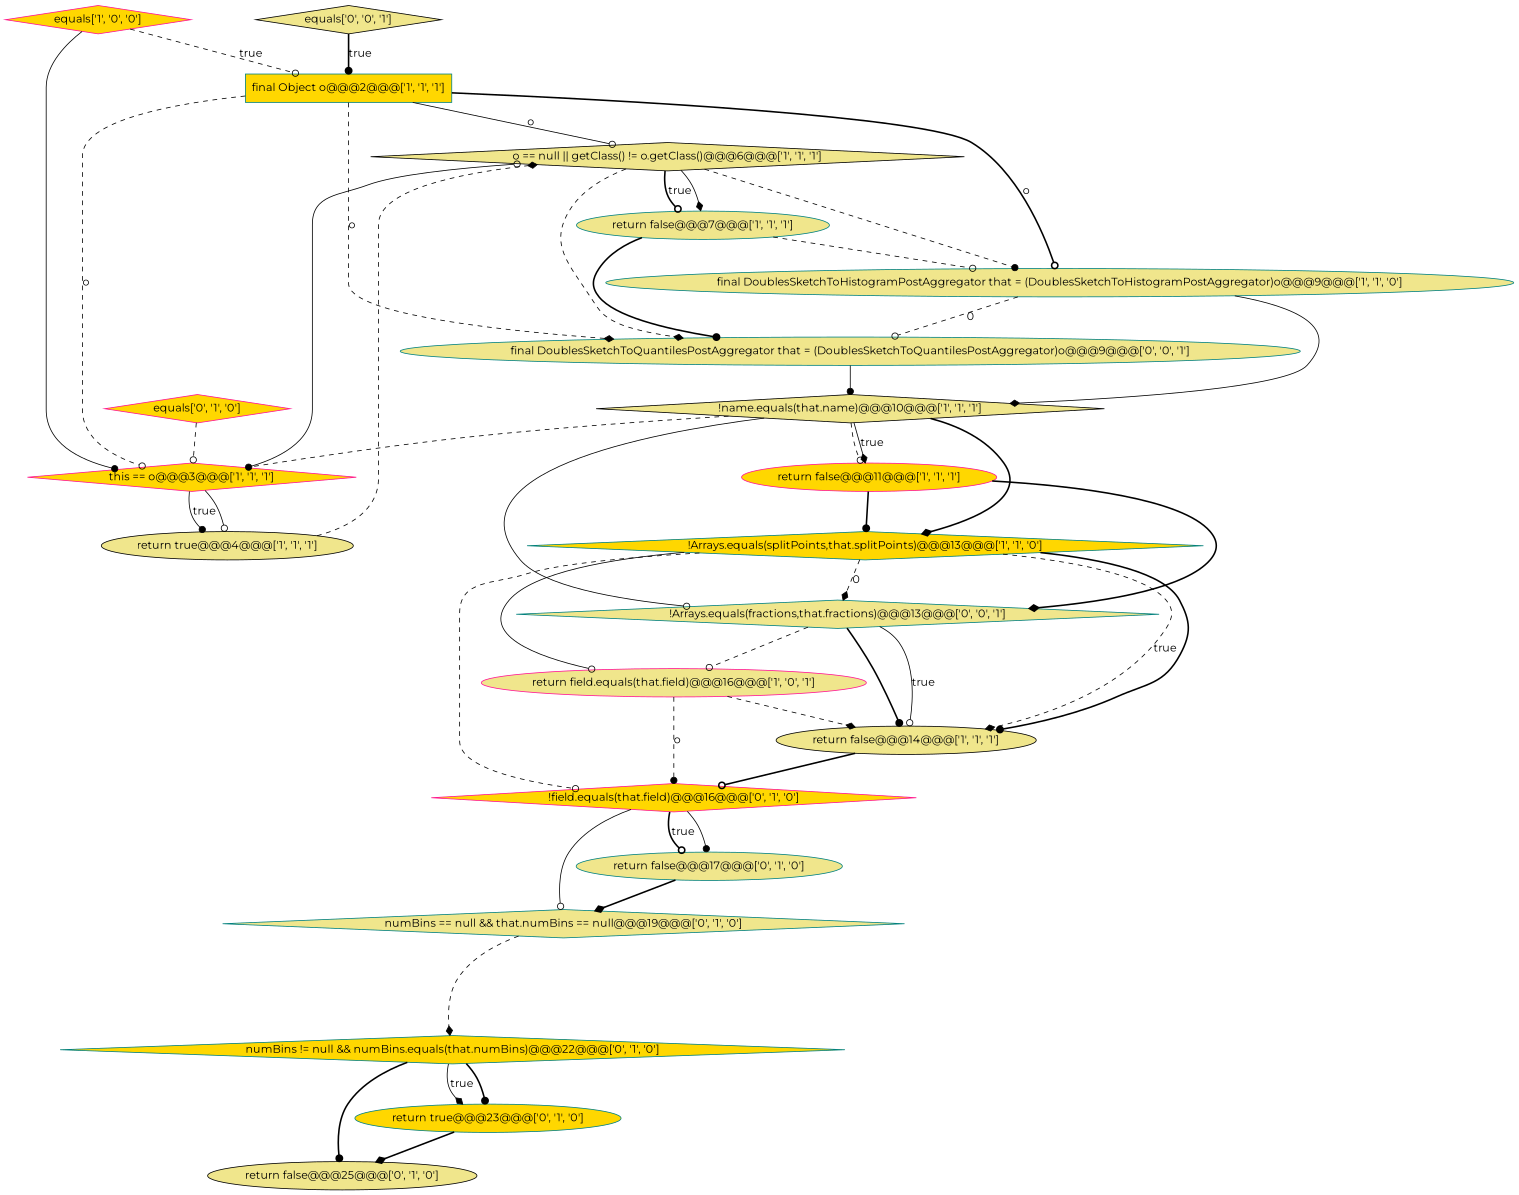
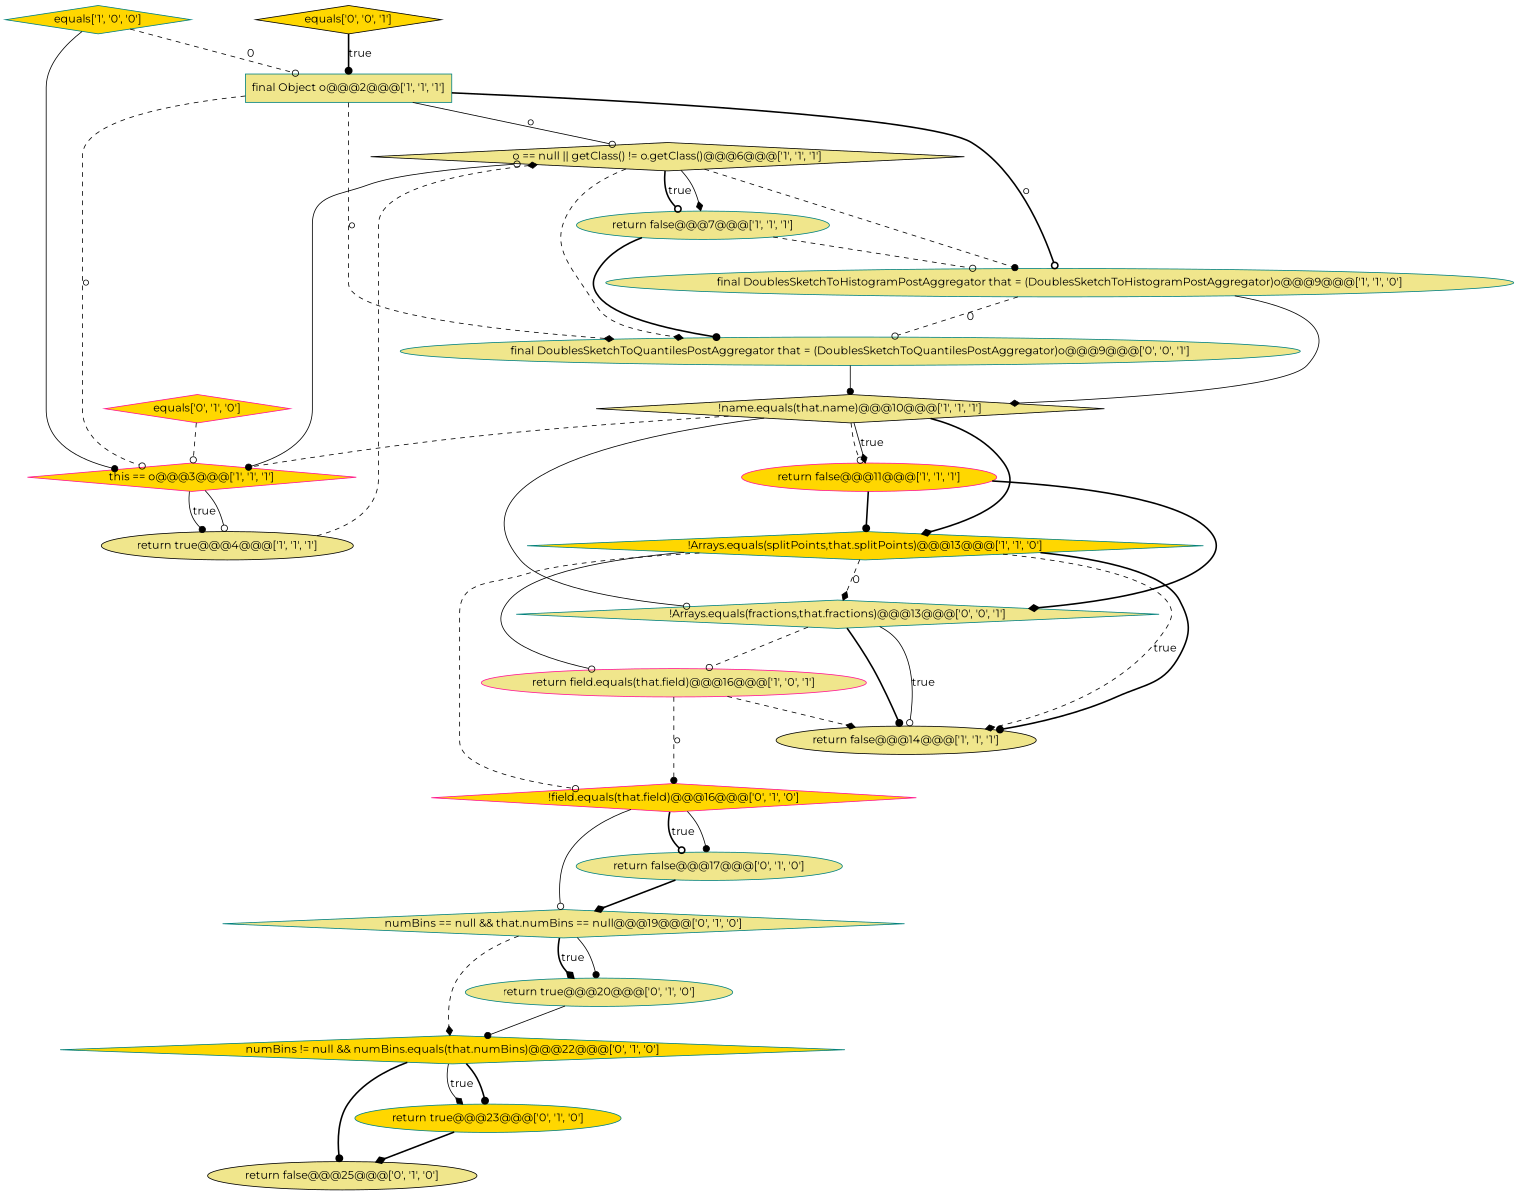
node "equals['1', '0', '0']": color deeppink -> teal
node "equals['0', '0', '1']": fillcolor khaki -> gold
edge "equals['1', '0', '0']" -> "final Object o@@@2@@@['1', '1', '1']": label "true" -> "0"
node "final Object o@@@2@@@['1', '1', '1']": fillcolor gold -> khaki
edge "return false@@@14@@@['1', '1', '1']" -> "!field.equals(that.field)@@@16@@@['0', '1', '0']": removed
node "return true@@@20@@@['0', '1', '0']": added
